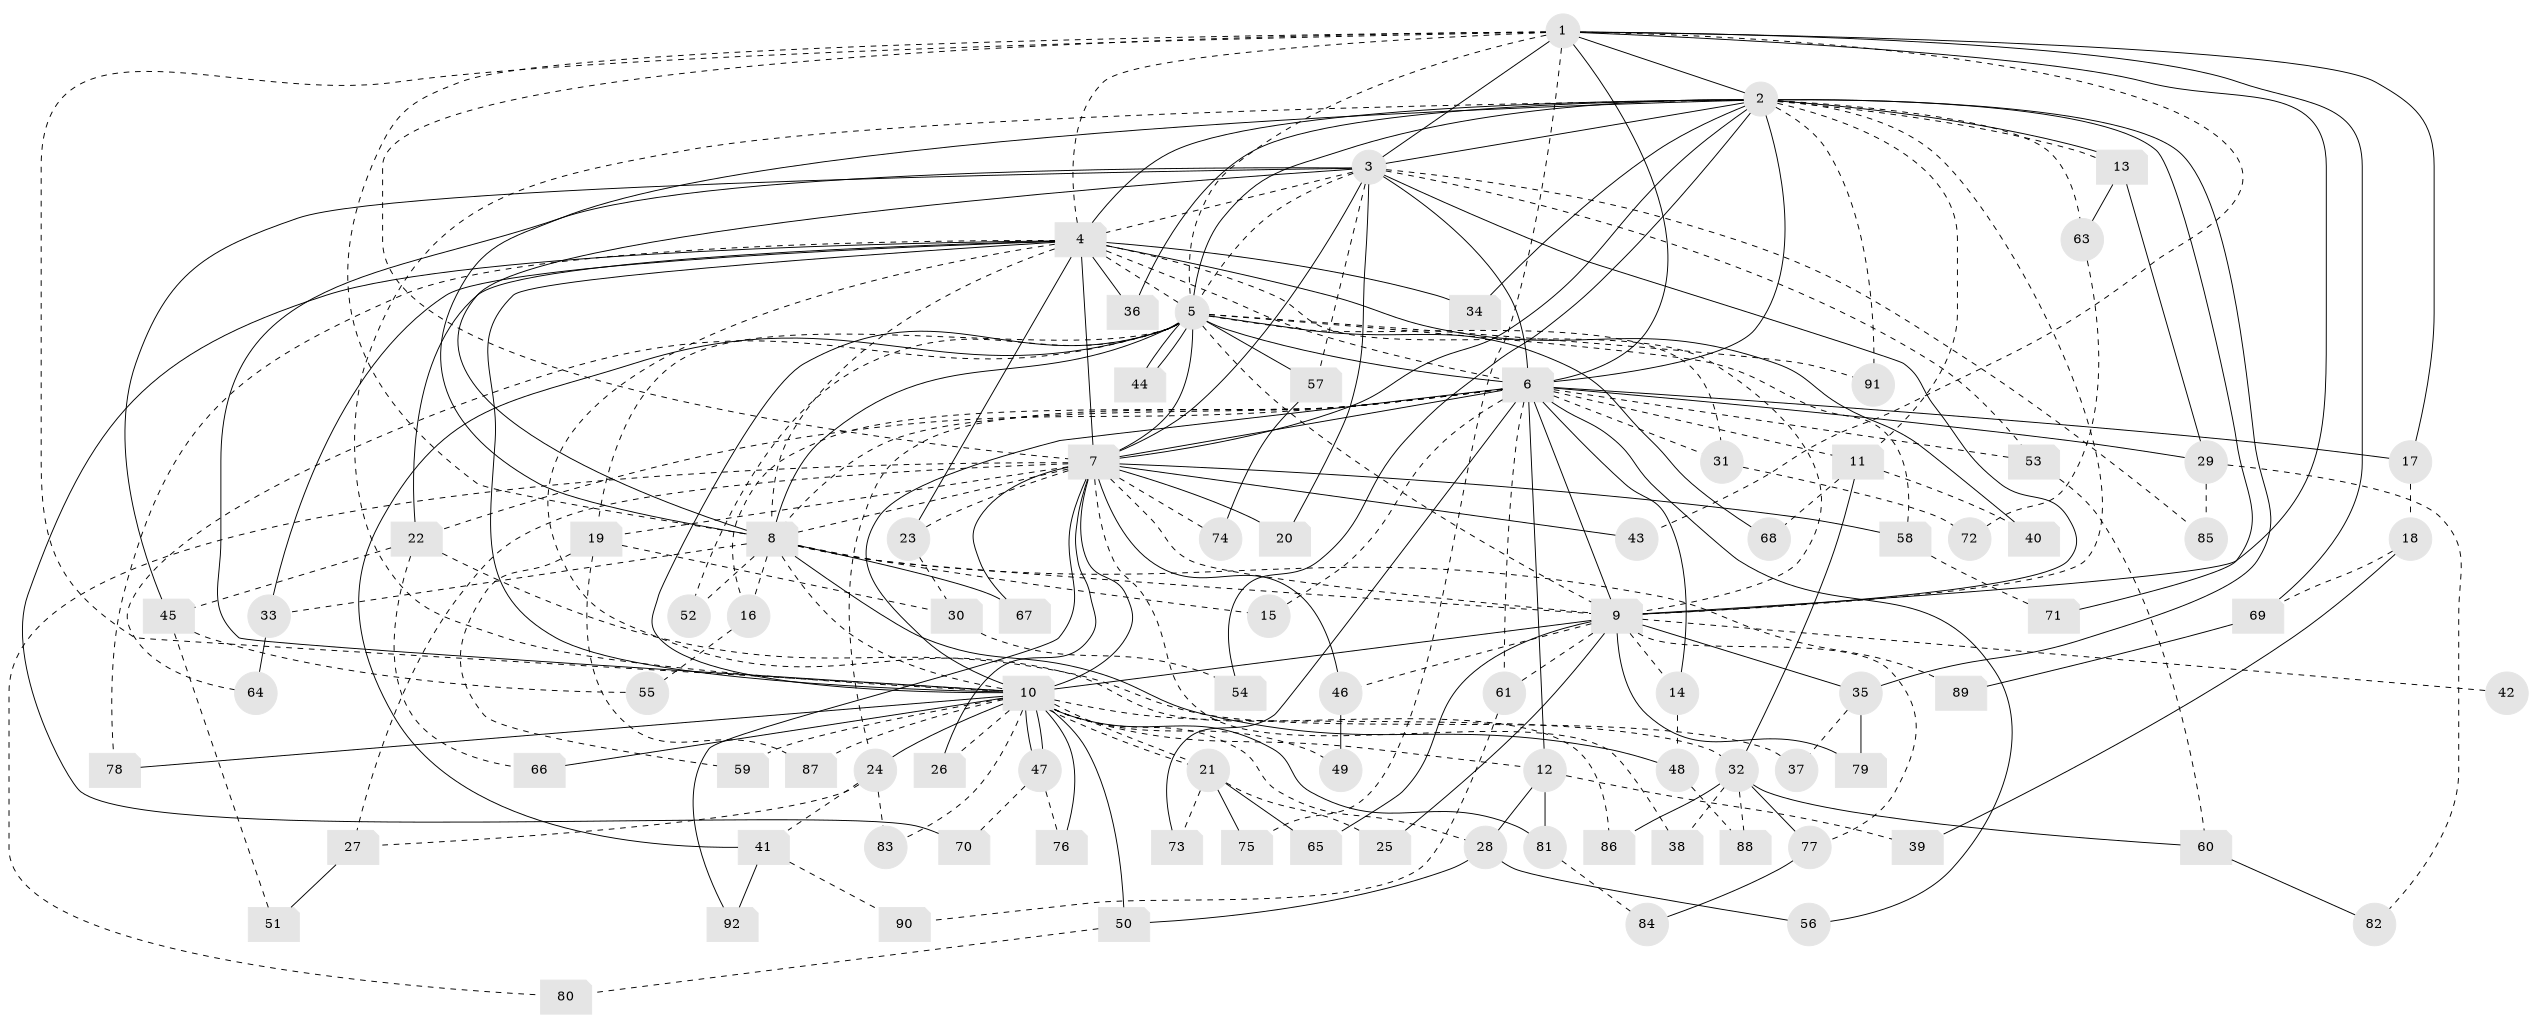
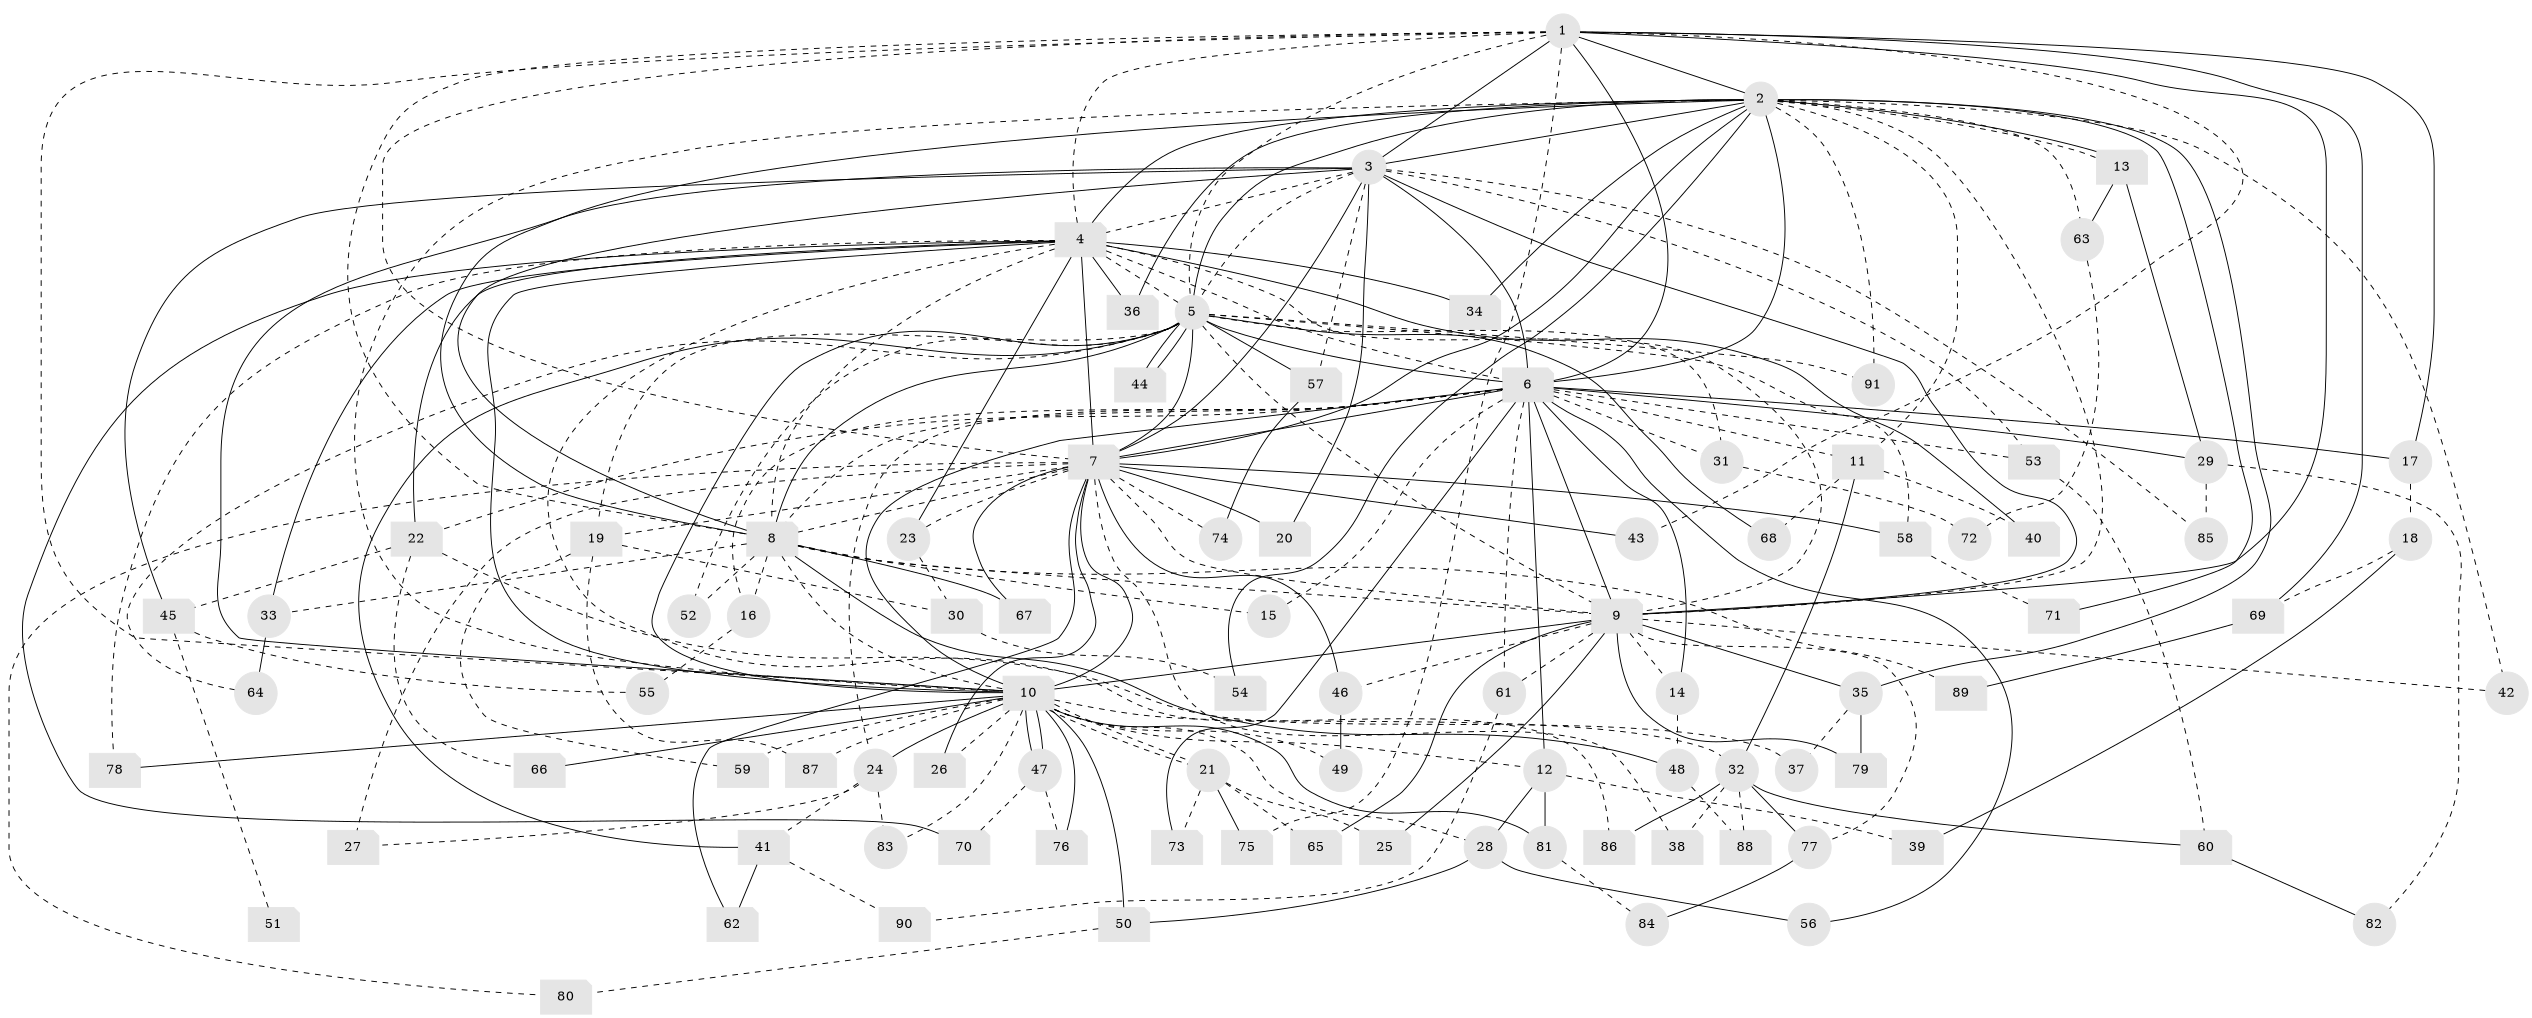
edge "2" -- "42": added
edge "21" -- "65": style solid -> dashed
edge "27" -- "51": removed
node "92": label "92" -> "62"
